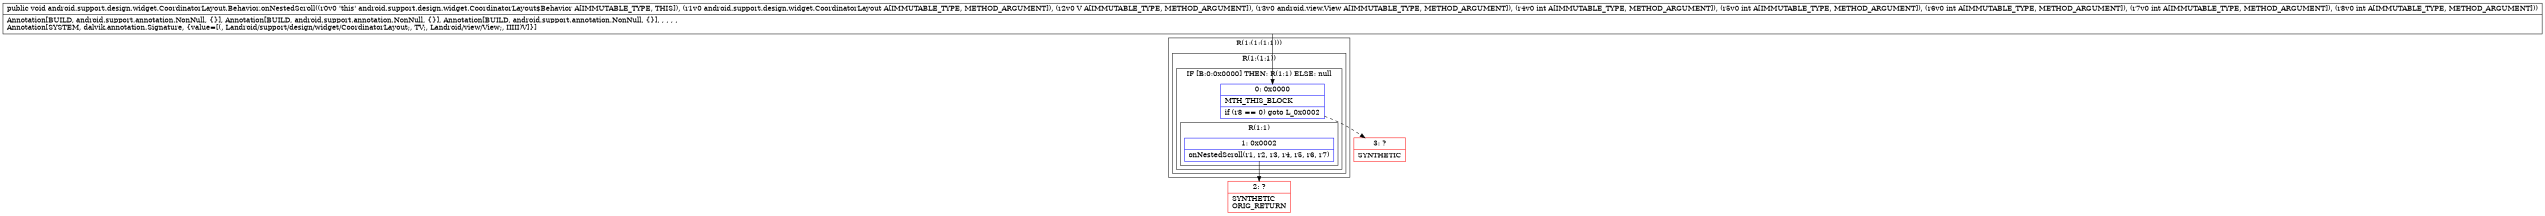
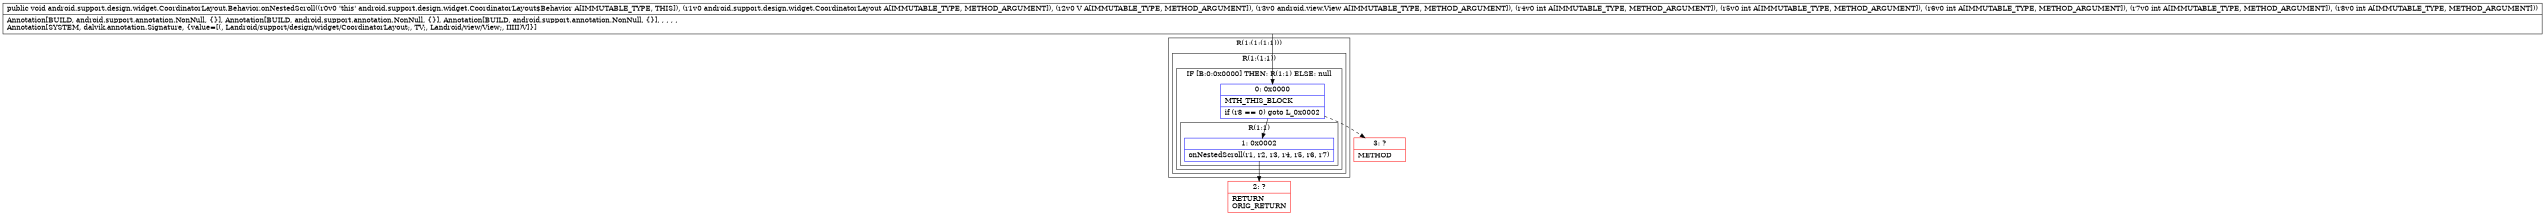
edge "0: 0x0000" -> "1: 0x0002": added
node "3: ?": text "SYNTHETIC" -> "METHOD"
node "2: ?": text "SYNTHETIC" -> "RETURN"
